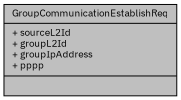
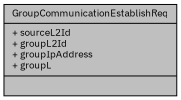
node "GroupCommunicationEstablishReq": text "+ pppp" -> "+ groupL"
